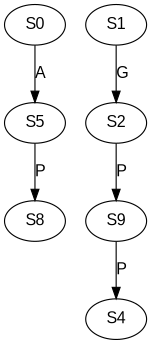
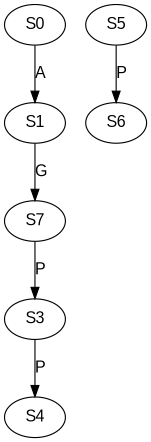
edge "S0" -> "S5": now "S0" -> "S1"
node "S2": label "S2" -> "S7"
node "S8": label "S8" -> "S6"
node "S9": label "S9" -> "S3"
